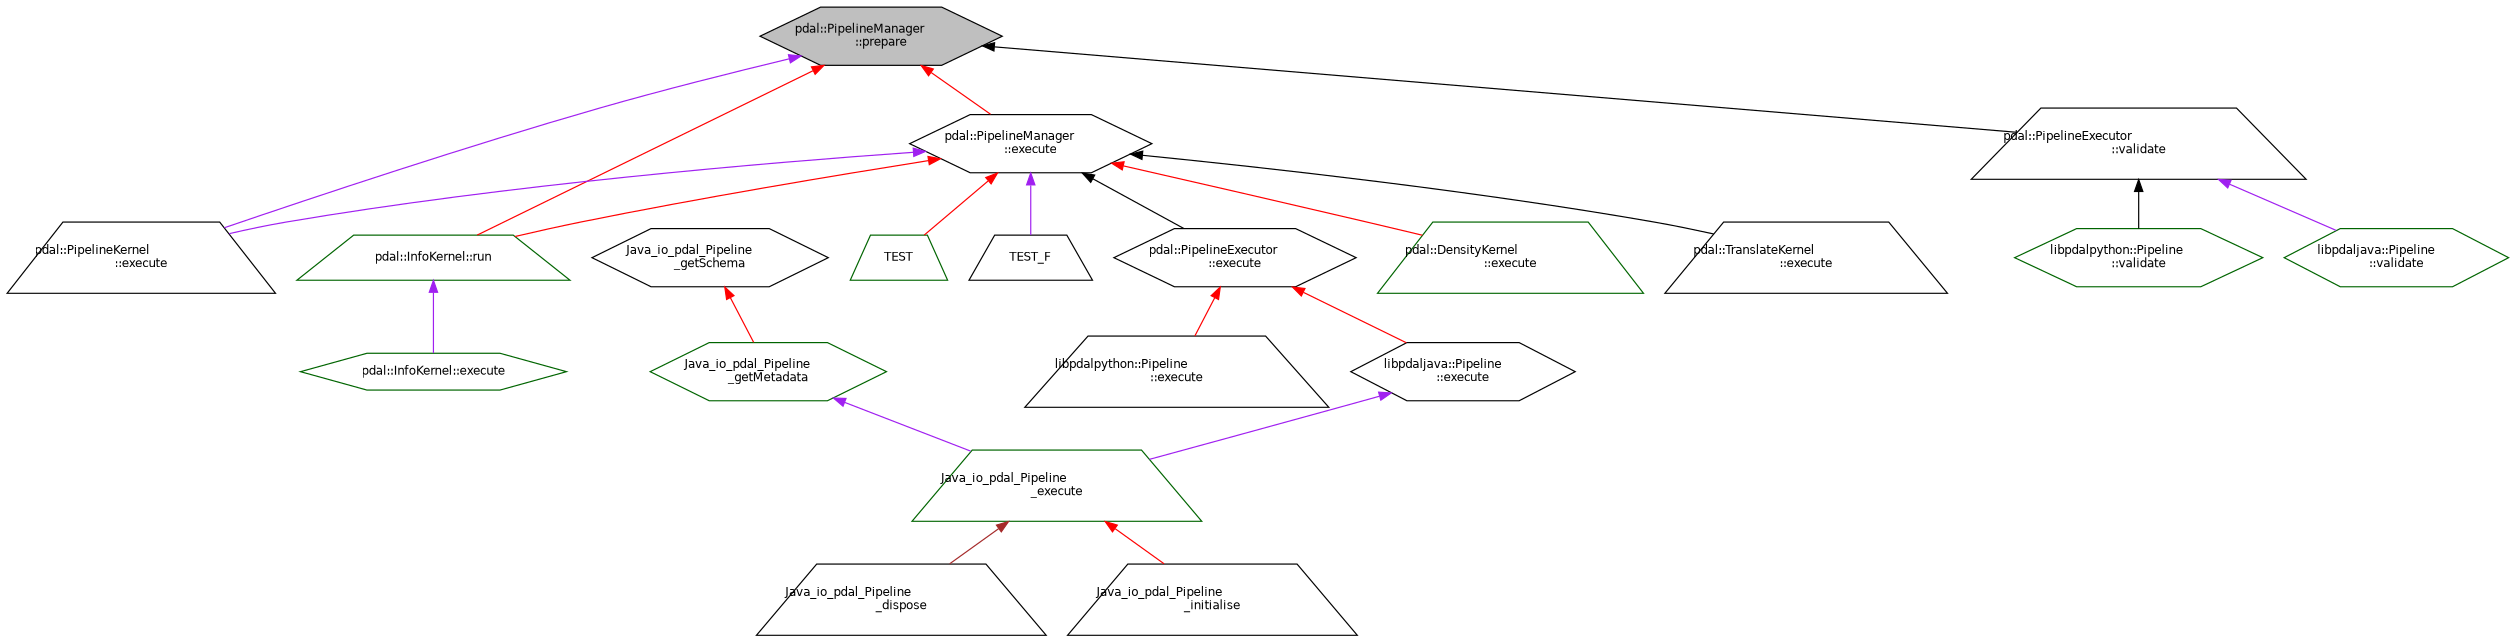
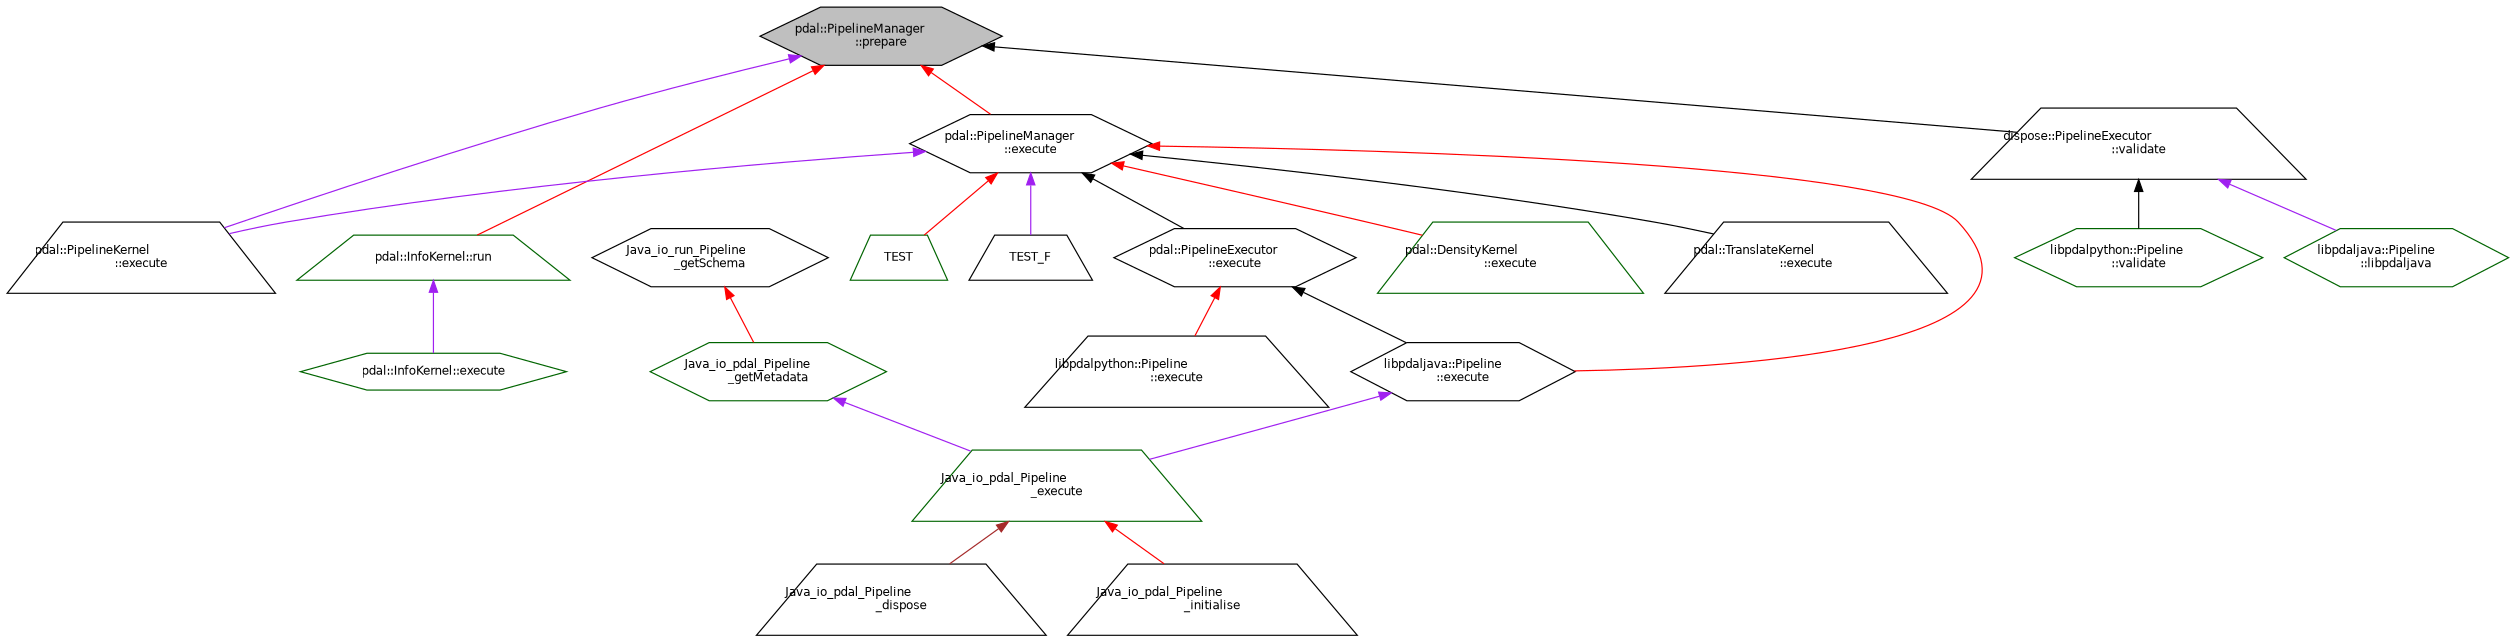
node "pdal::PipelineExecutor ::validate": label "pdal::PipelineExecutor ::validate" -> "dispose::PipelineExecutor ::validate"
edge "pdal::InfoKernel::run" -> "pdal::PipelineManager ::execute": now "libpdaljava::Pipeline ::execute" -> "pdal::PipelineManager ::execute"
node "Java_io_pdal_Pipeline _getSchema": label "Java_io_pdal_Pipeline _getSchema" -> "Java_io_run_Pipeline _getSchema"
node "libpdaljava::Pipeline ::validate": label "libpdaljava::Pipeline ::validate" -> "libpdaljava::Pipeline ::libpdaljava"
edge "libpdaljava::Pipeline ::execute" -> "pdal::PipelineExecutor ::execute": color red -> black
